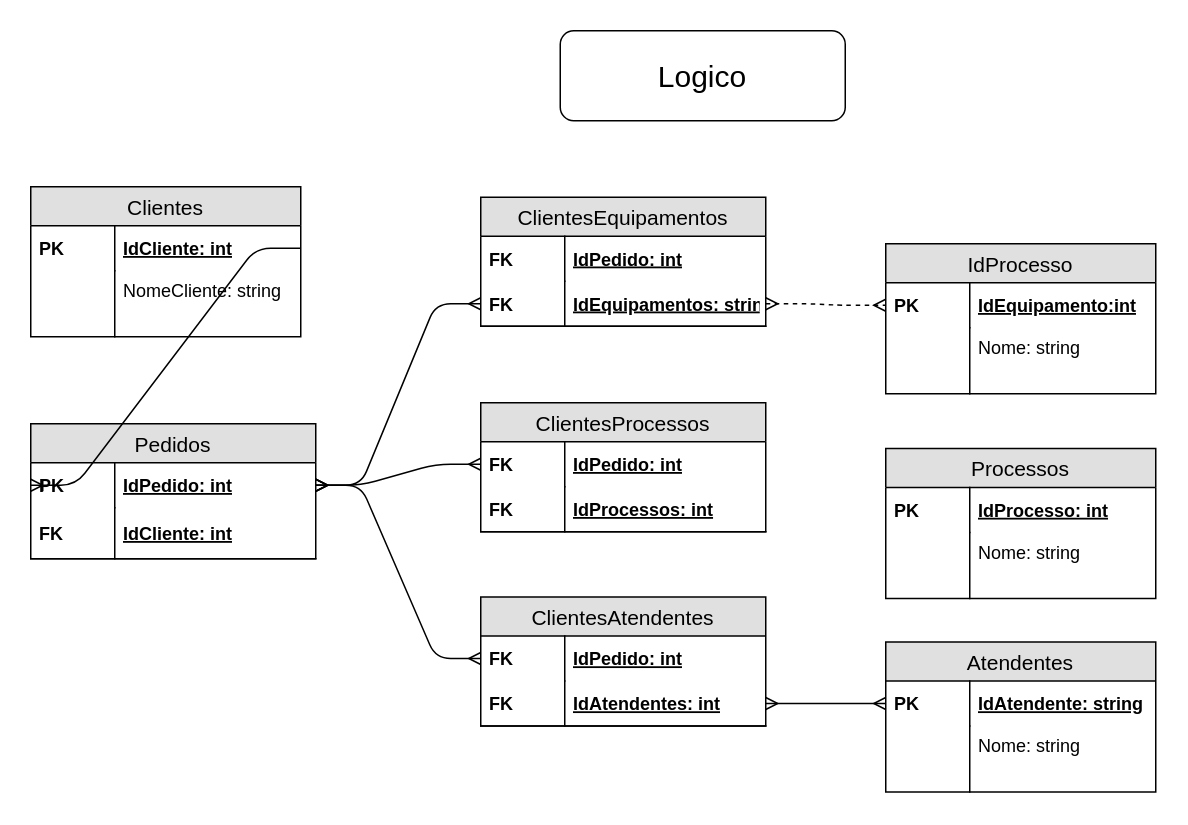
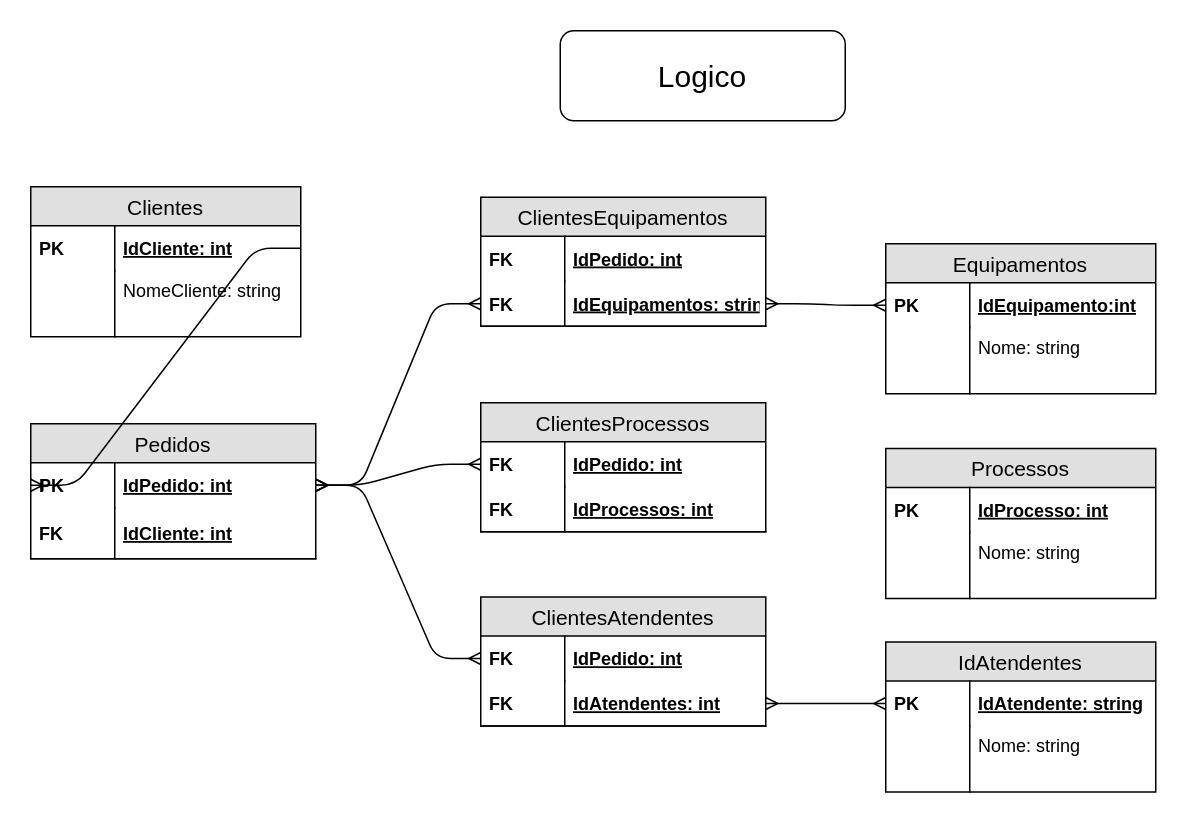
node "IdProcesso": label "IdProcesso" -> "Equipamentos"
edge "IdEquipamentos: string" -- "IdEquipamento:int": style dashed -> solid
node "Atendentes": label "Atendentes" -> "IdAtendentes"
